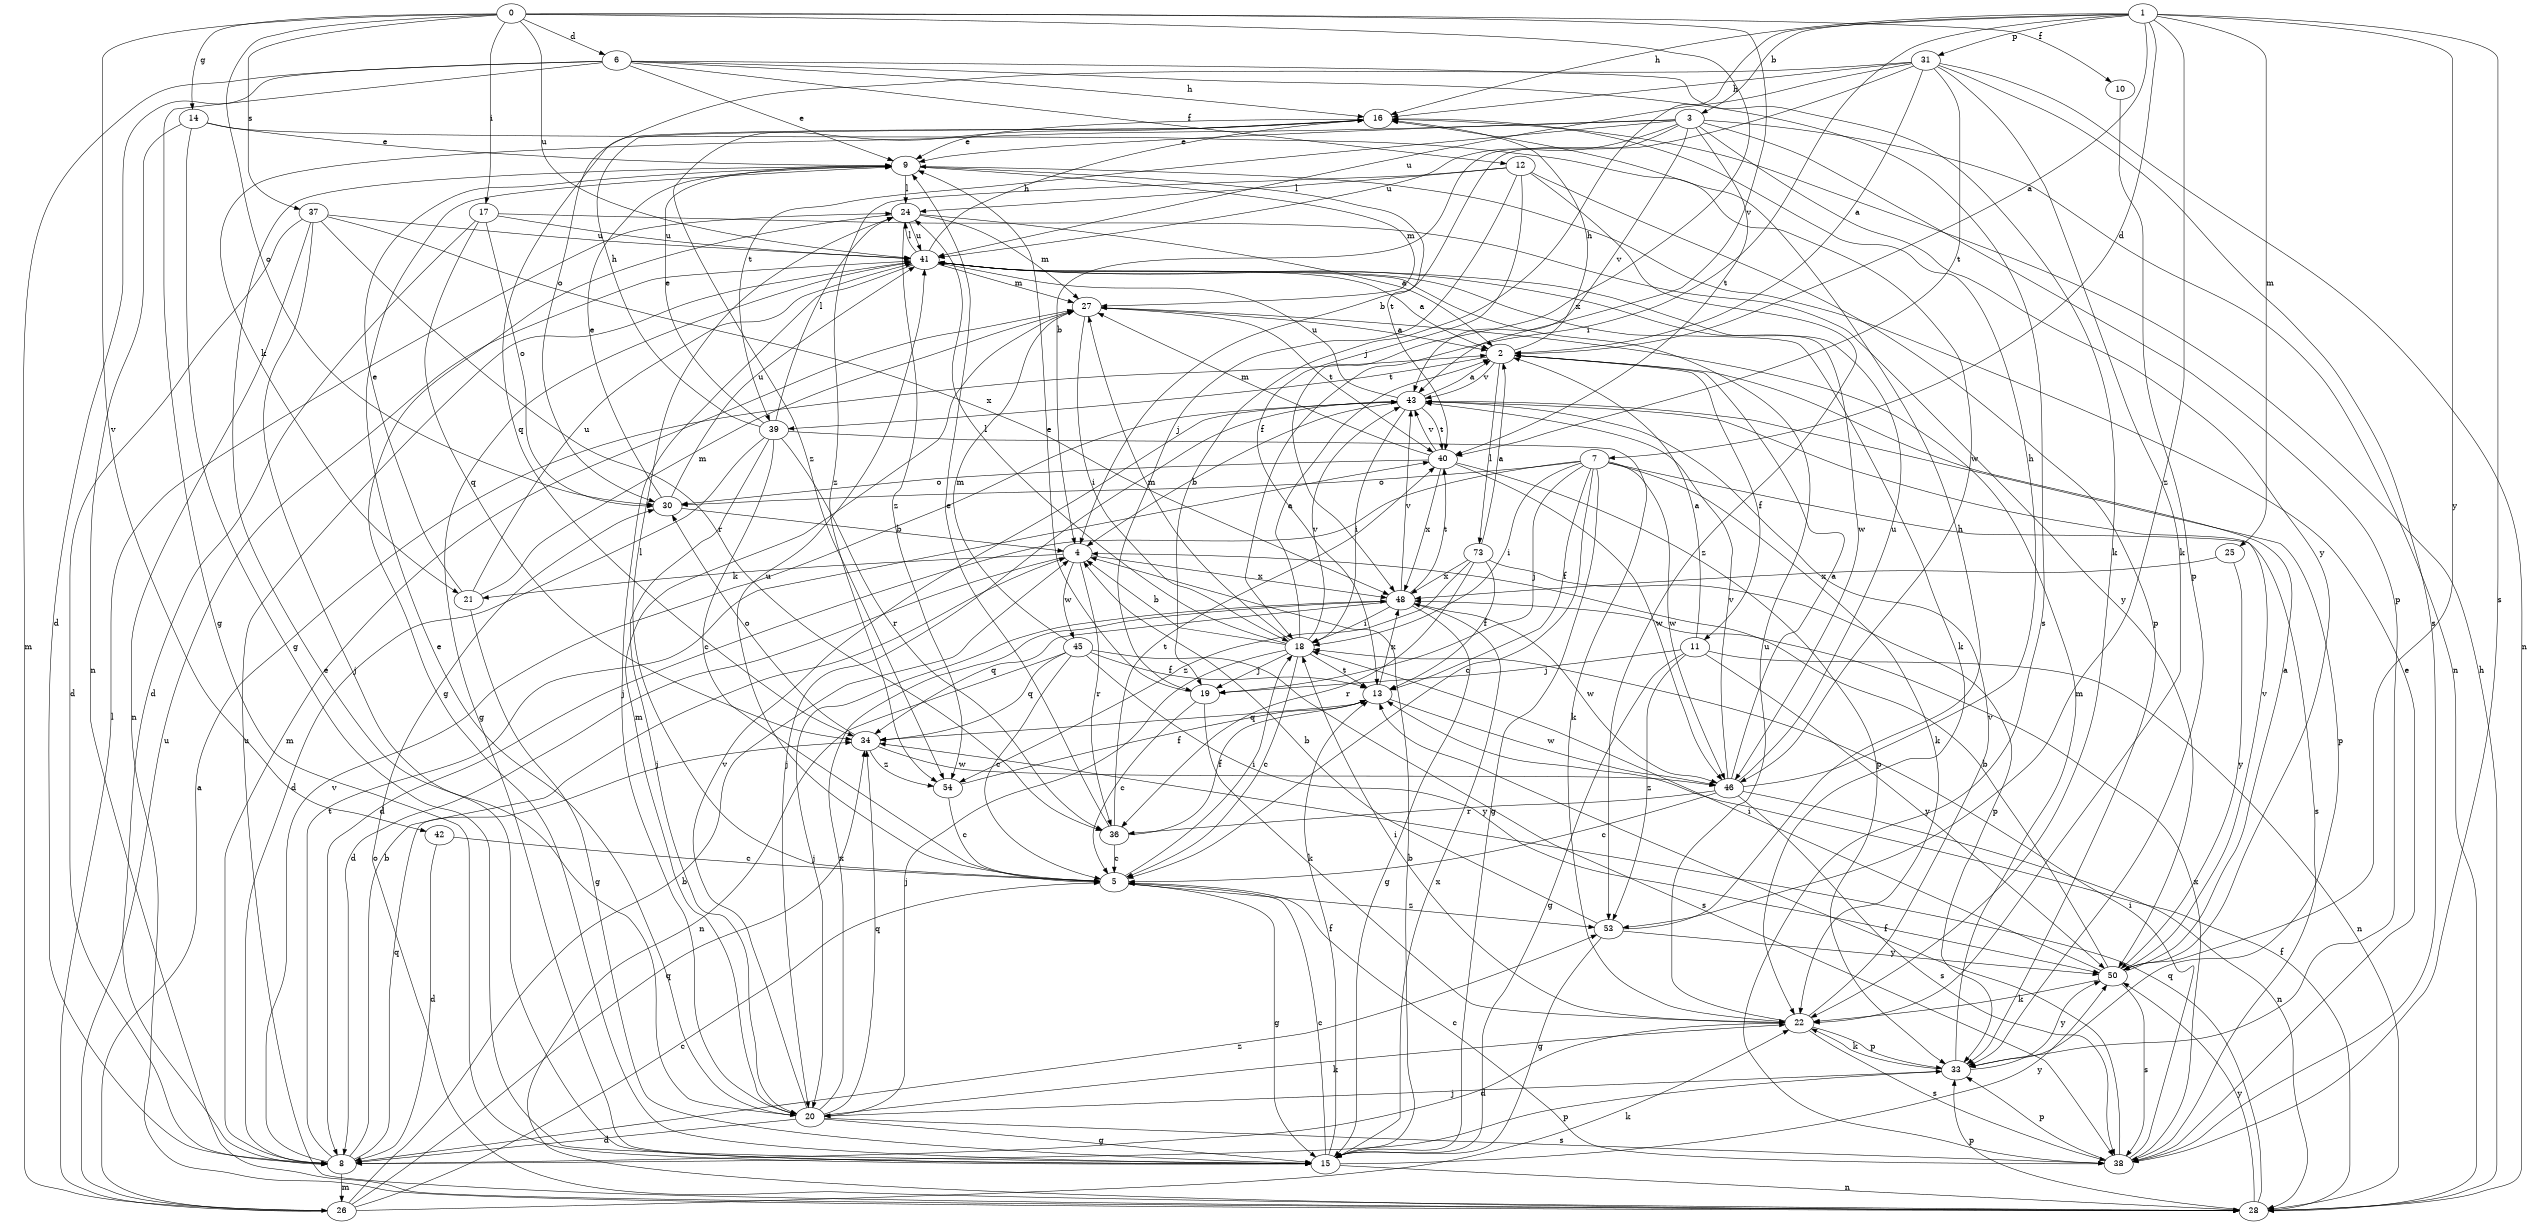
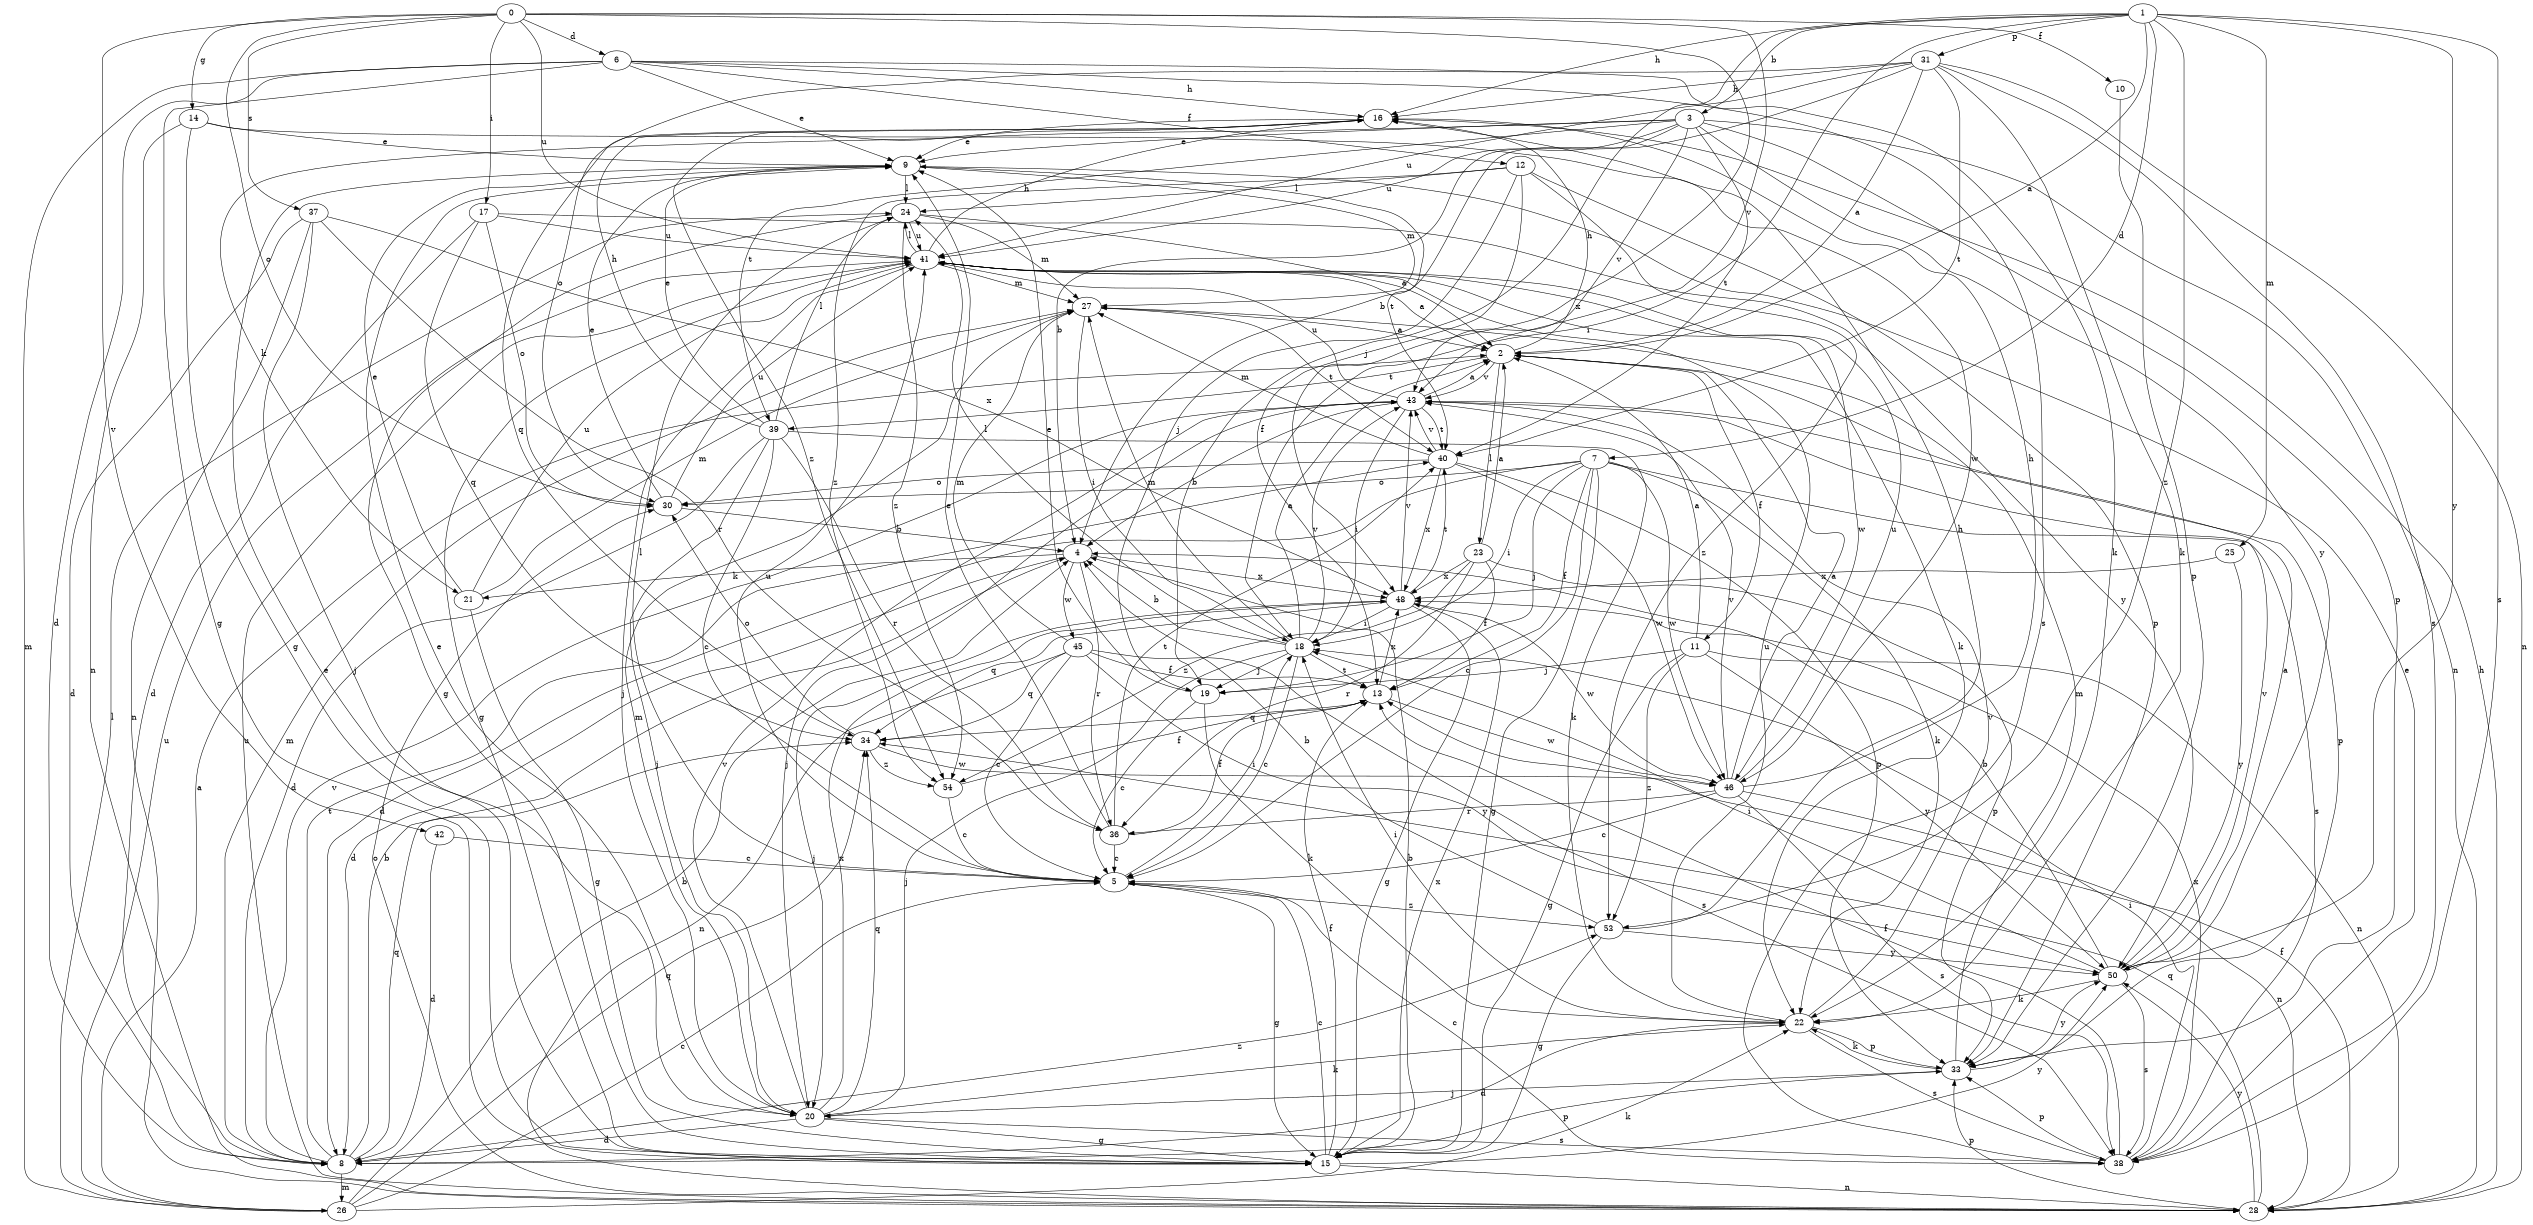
edge "37" -> "41": removed, label "u"
node "73": label "73" -> "23"
